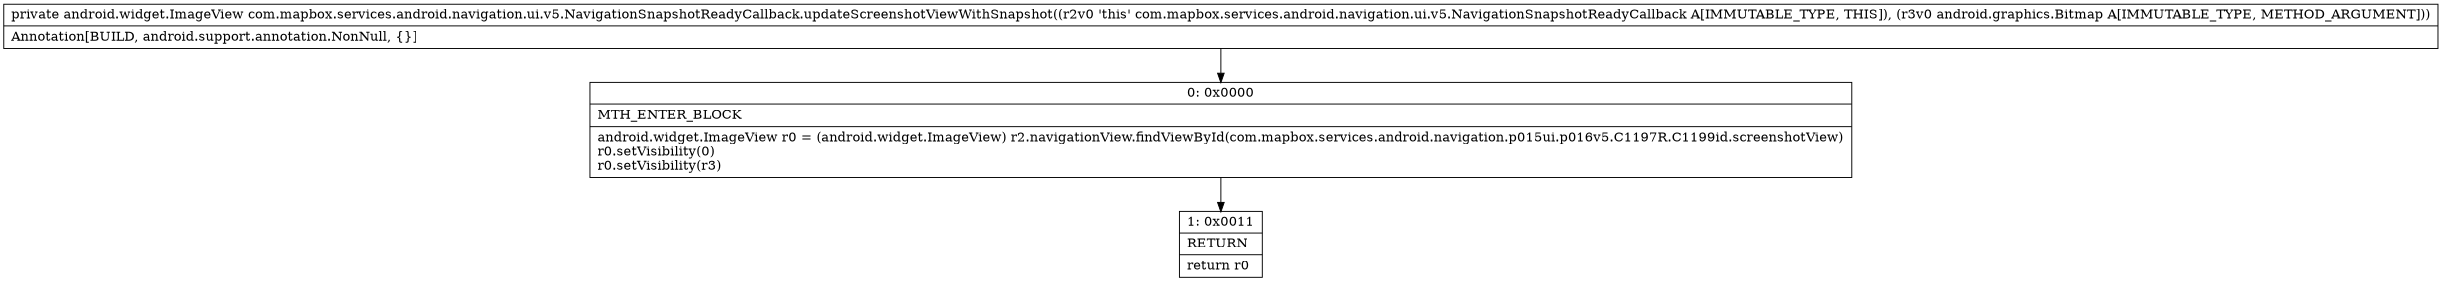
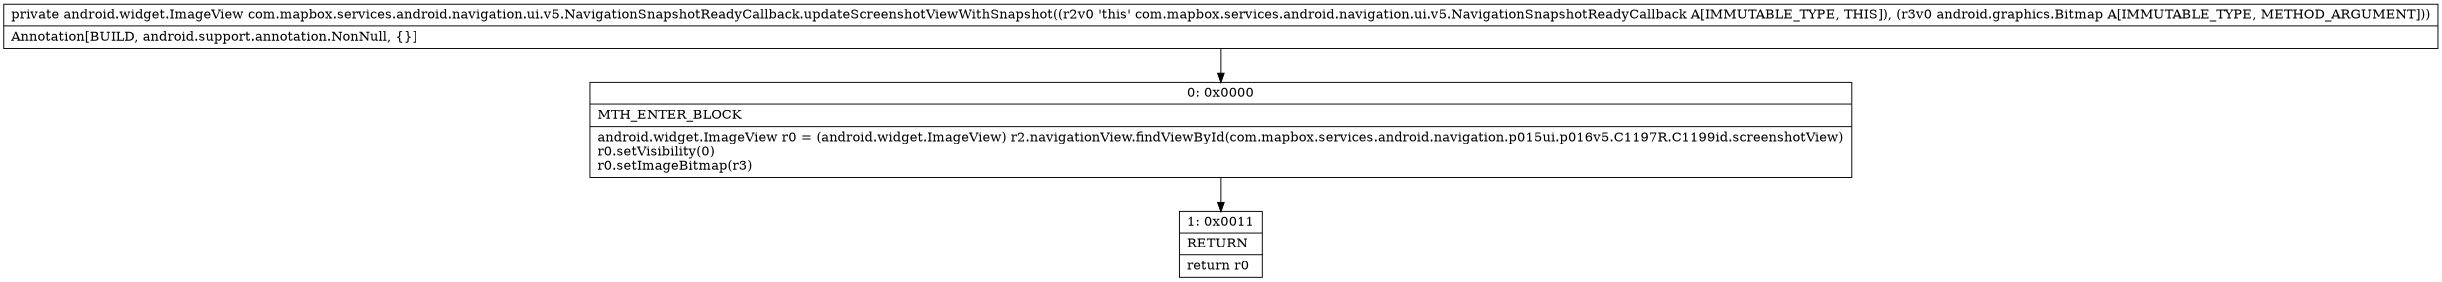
node "0: 0x0000": text "r0.setVisibility(r3)" -> "r0.setImageBitmap(r3)"
